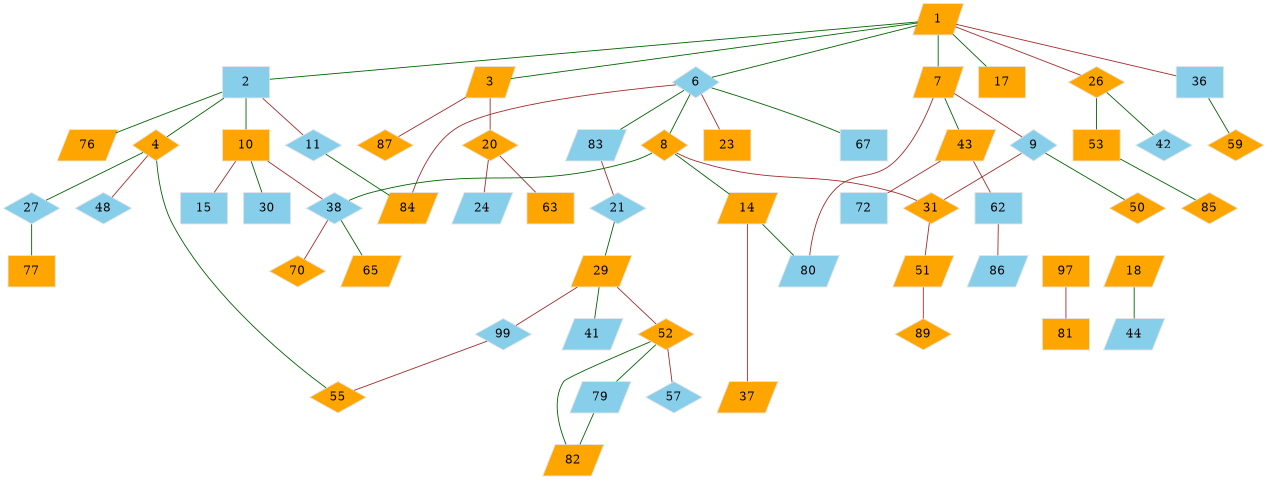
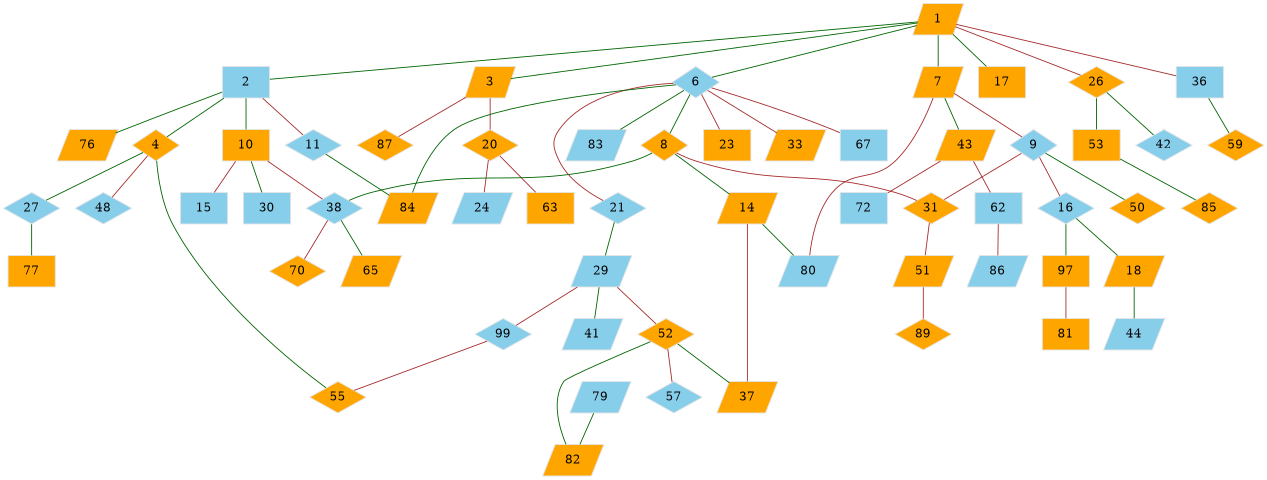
edge "6" -- "84": color brown -> darkgreen
edge "6" -- "67": color darkgreen -> brown
node "33": added
edge "83" -- "21": now "6" -- "21"
node "16": added
node "29": fillcolor orange -> skyblue
edge "52" -- "79": now "52" -- "37"
